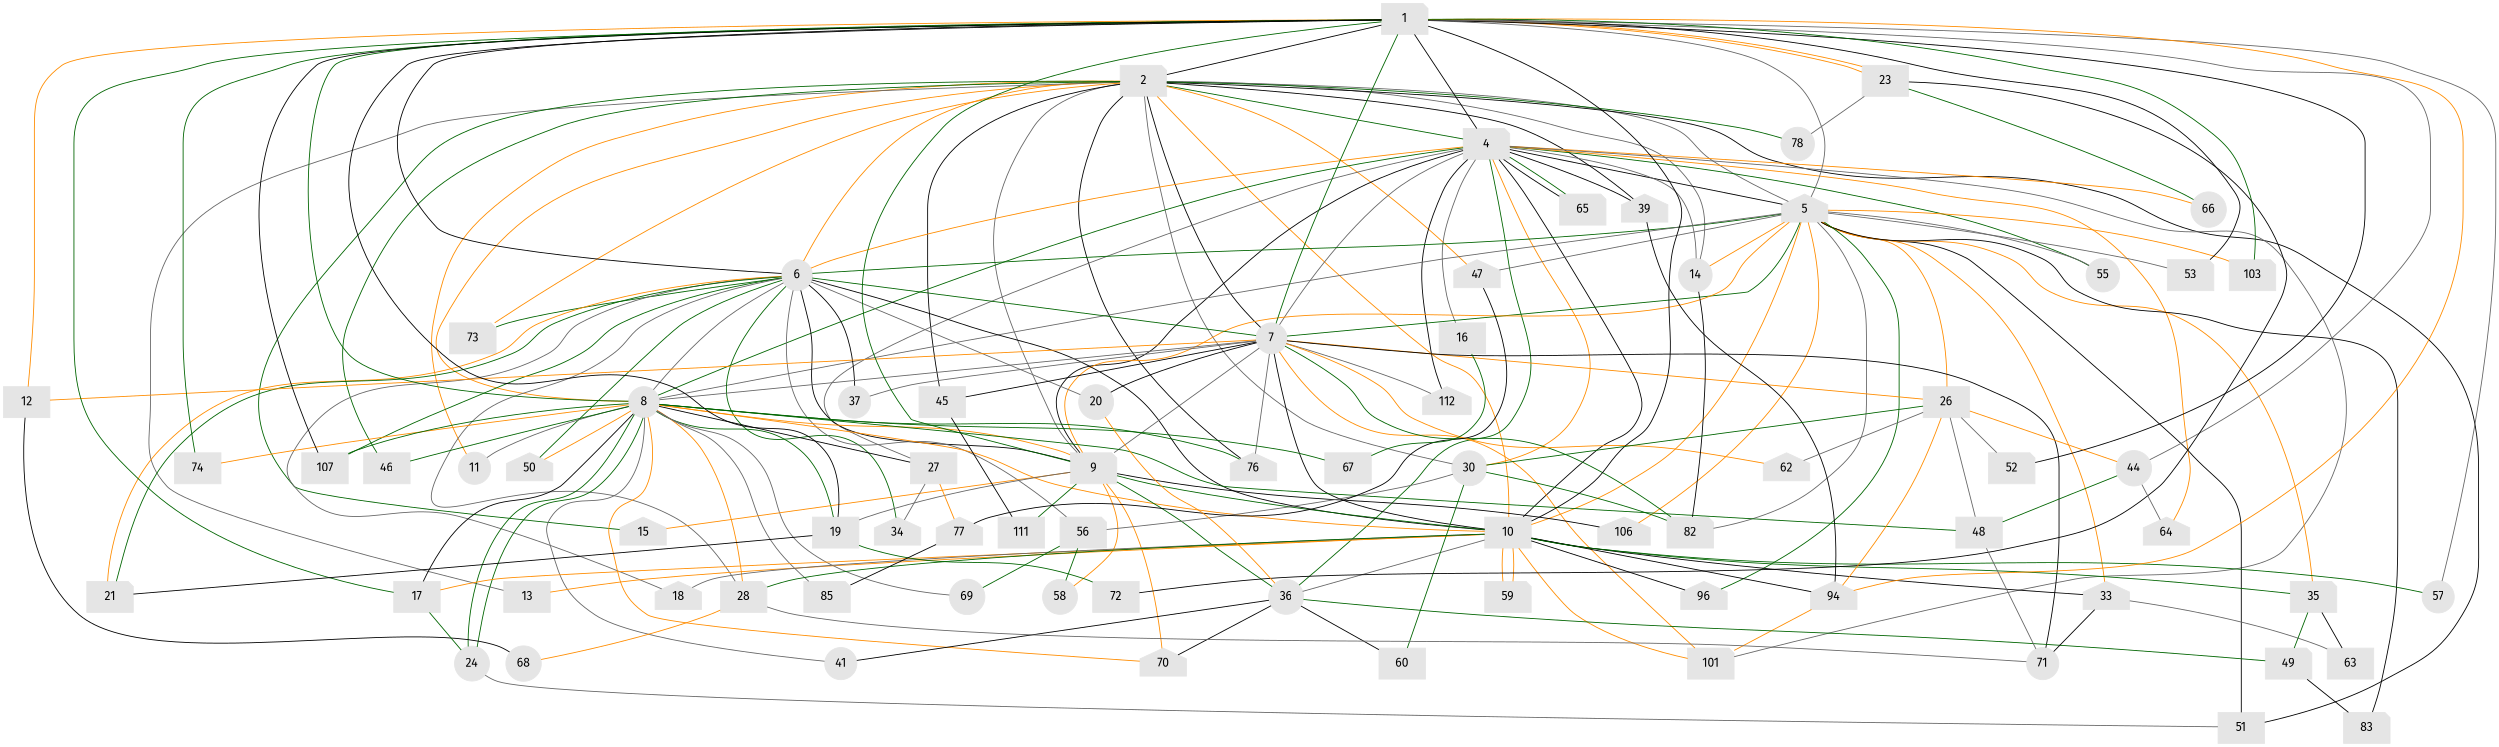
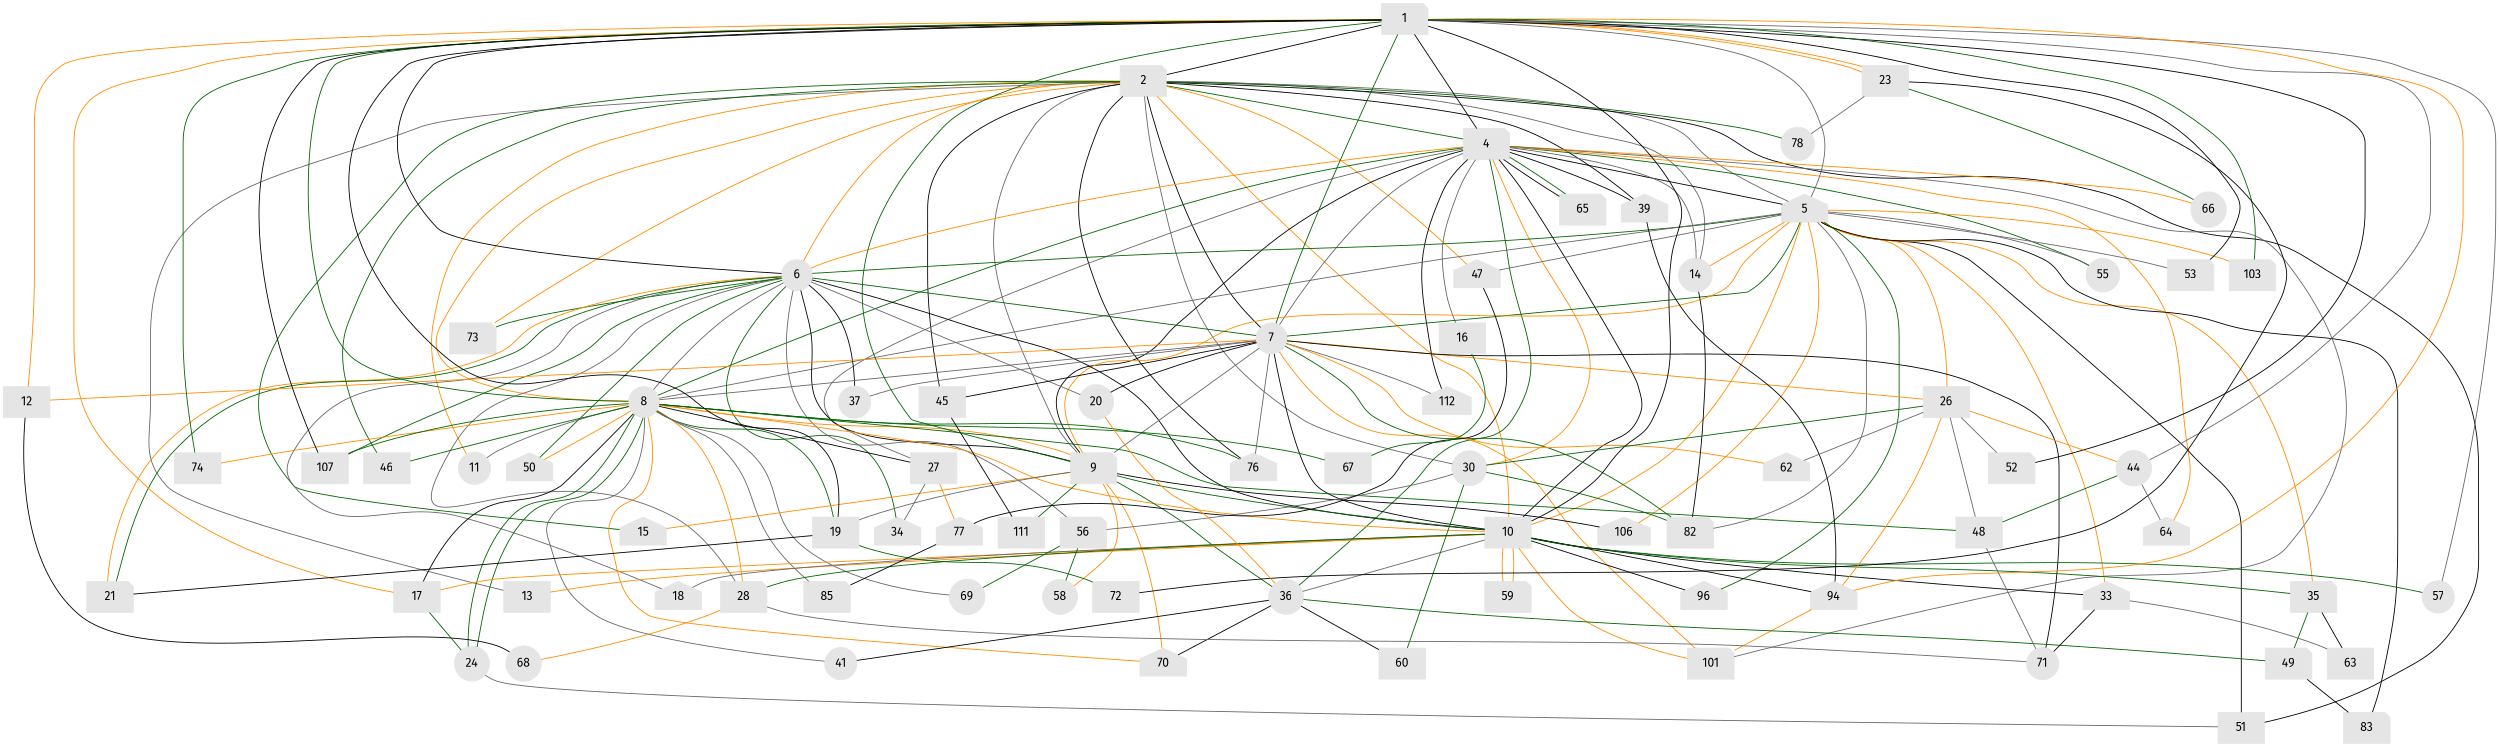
edge "1" -- "17": color darkgreen -> darkorange
